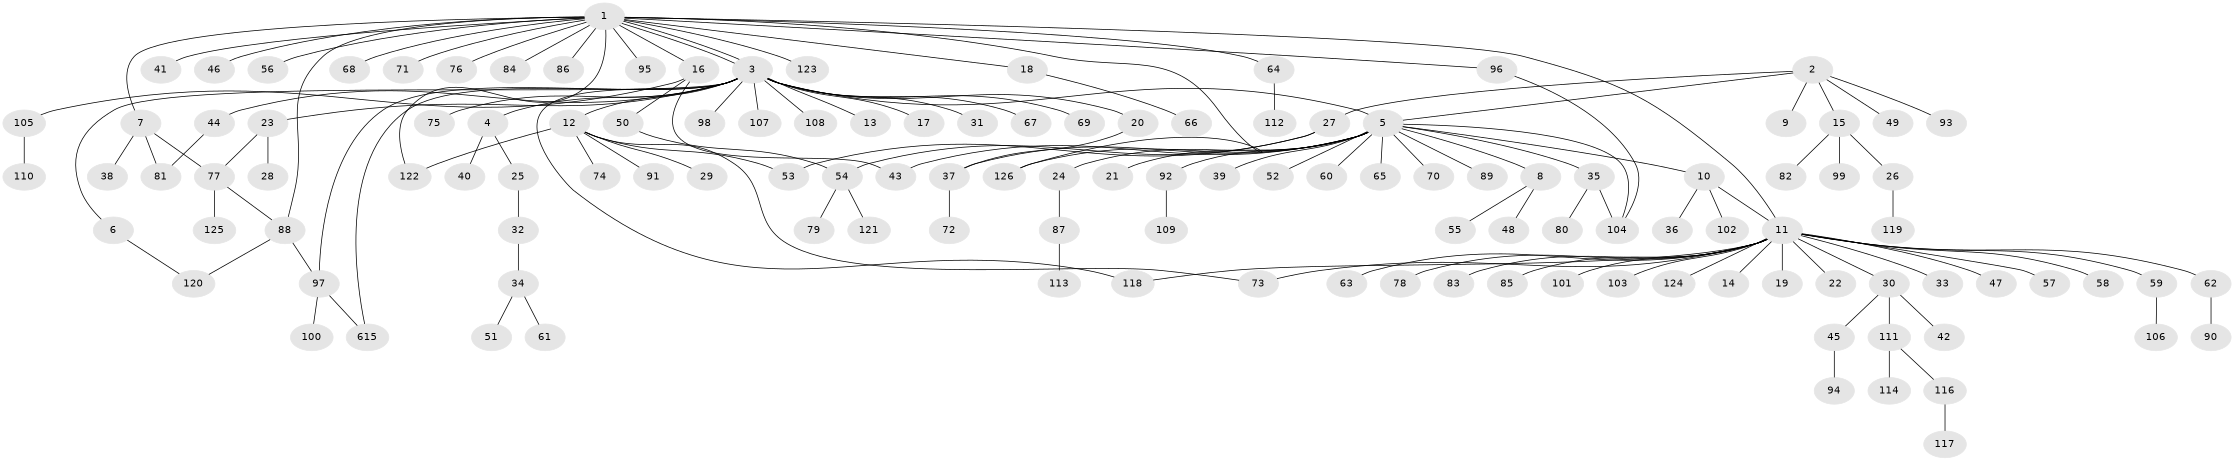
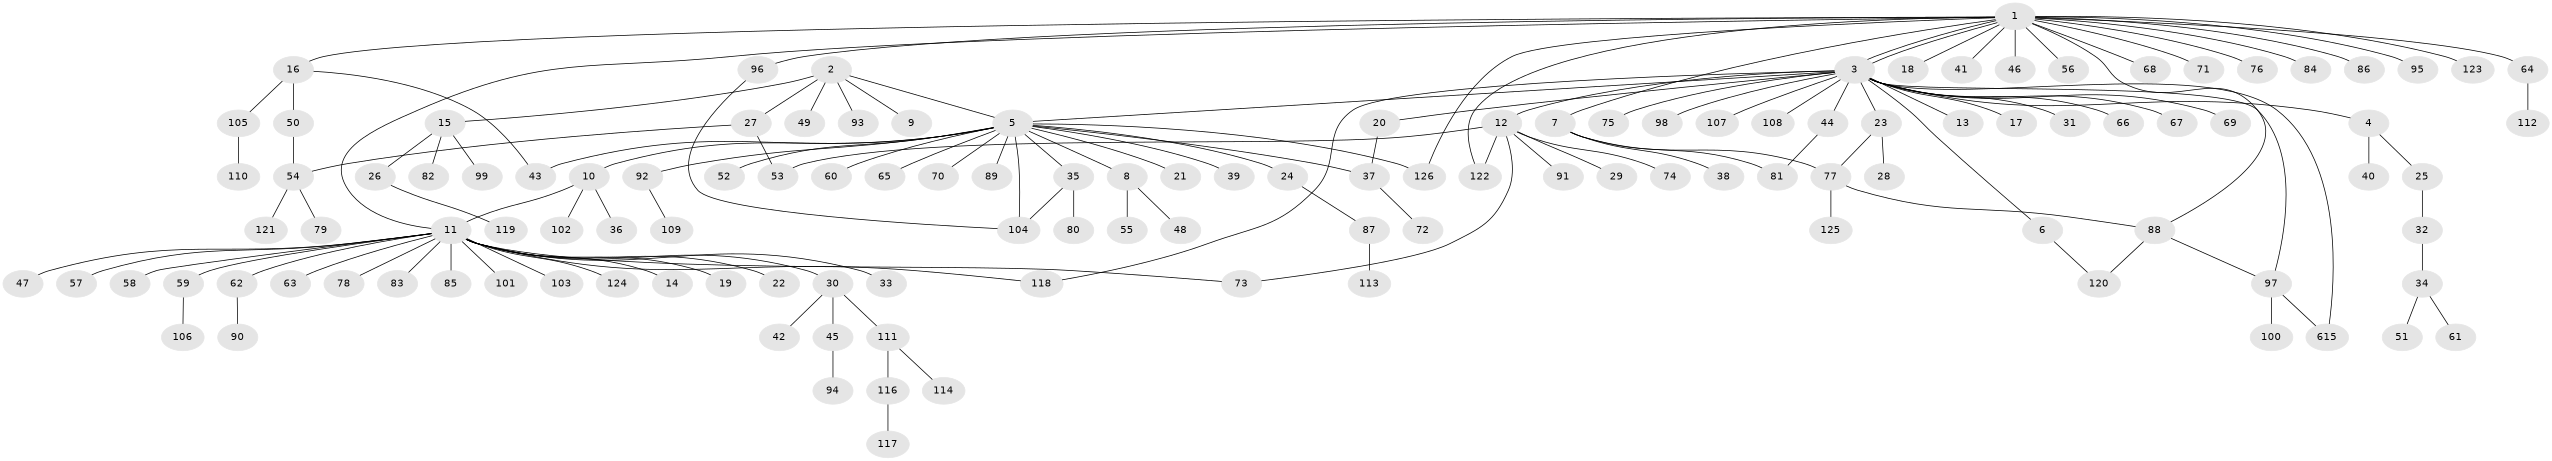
edge "18" -- "66": now "3" -- "66"
